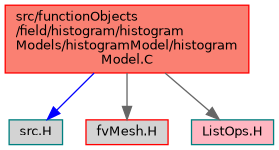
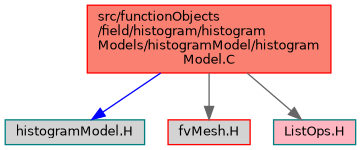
node "src.H": label "src.H" -> "histogramModel.H"
